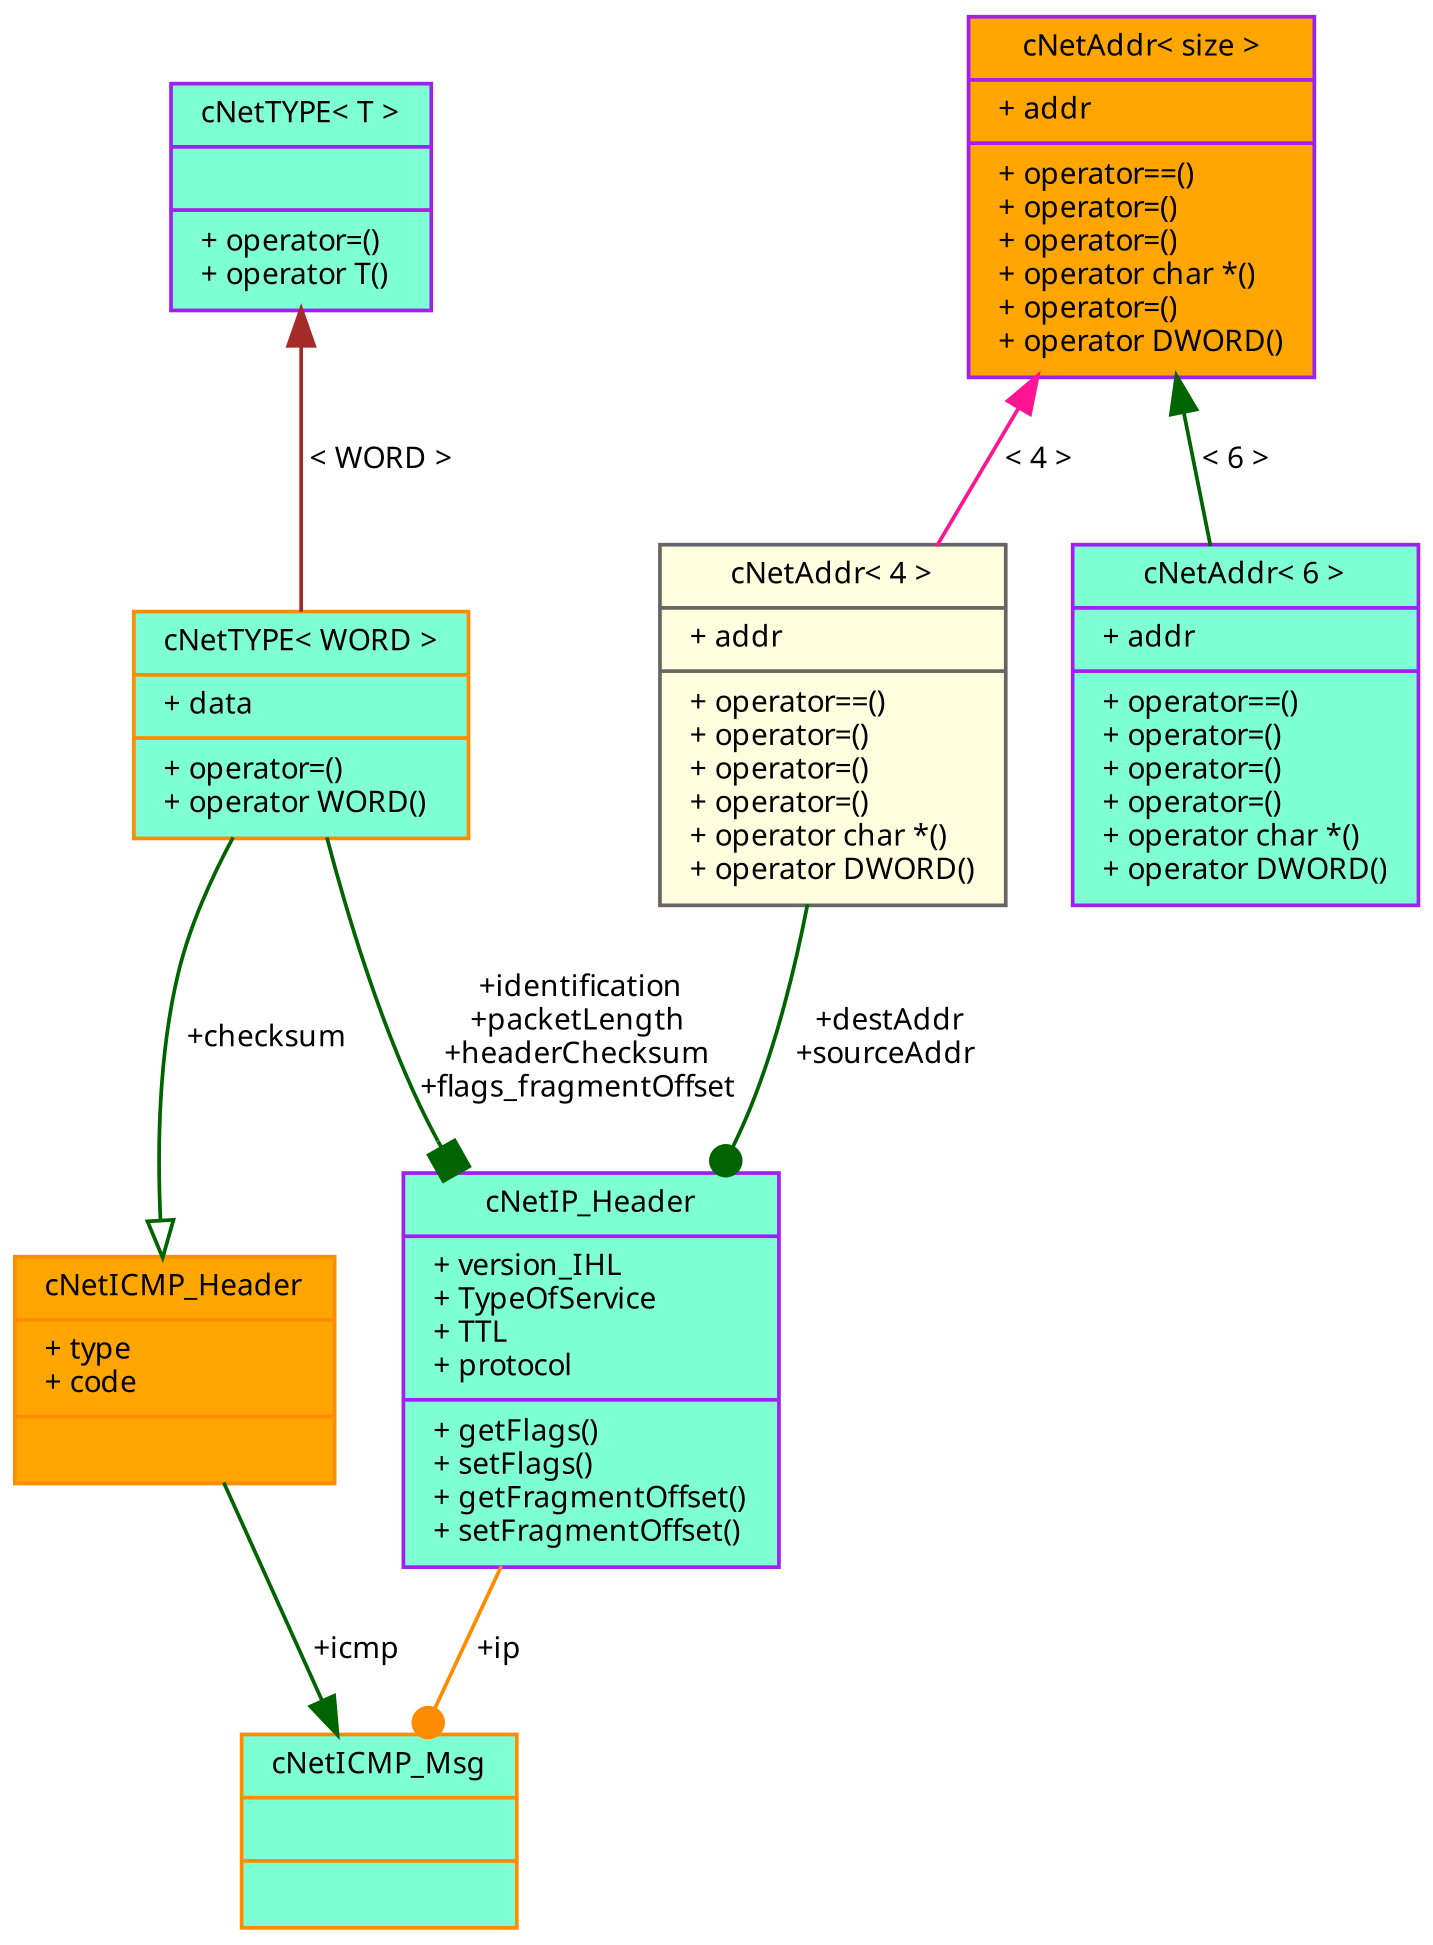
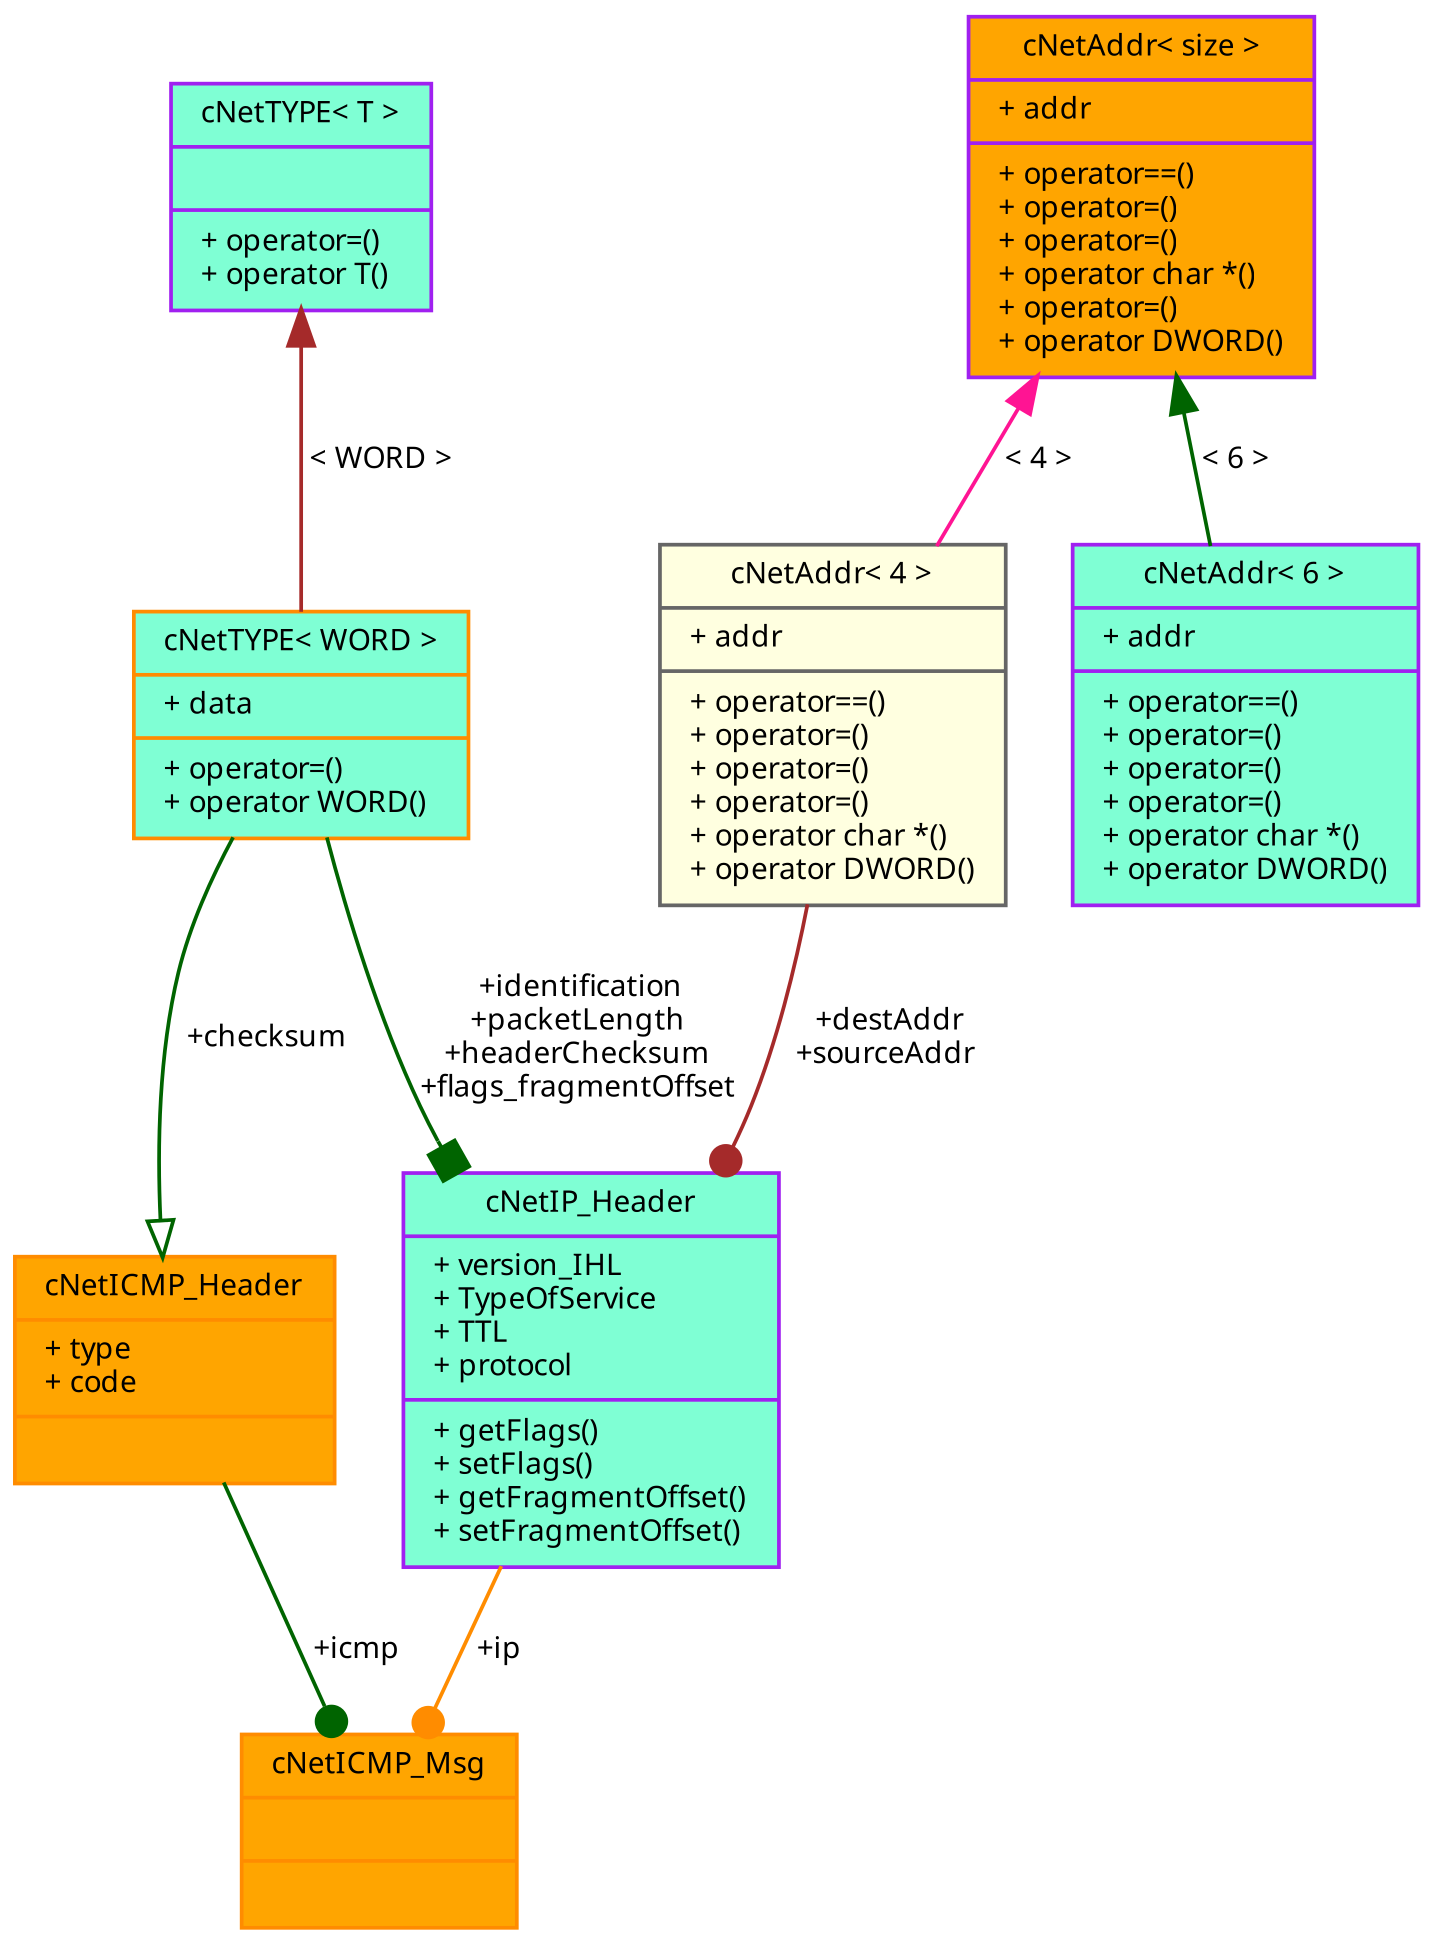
edge "cNetAddr< 4 >" -> "cNetIP_Header": color darkgreen -> brown
edge "cNetICMP_Header" -> "cNetICMP_Msg": arrowhead normal -> dot
node "cNetICMP_Msg": fillcolor aquamarine -> orange
